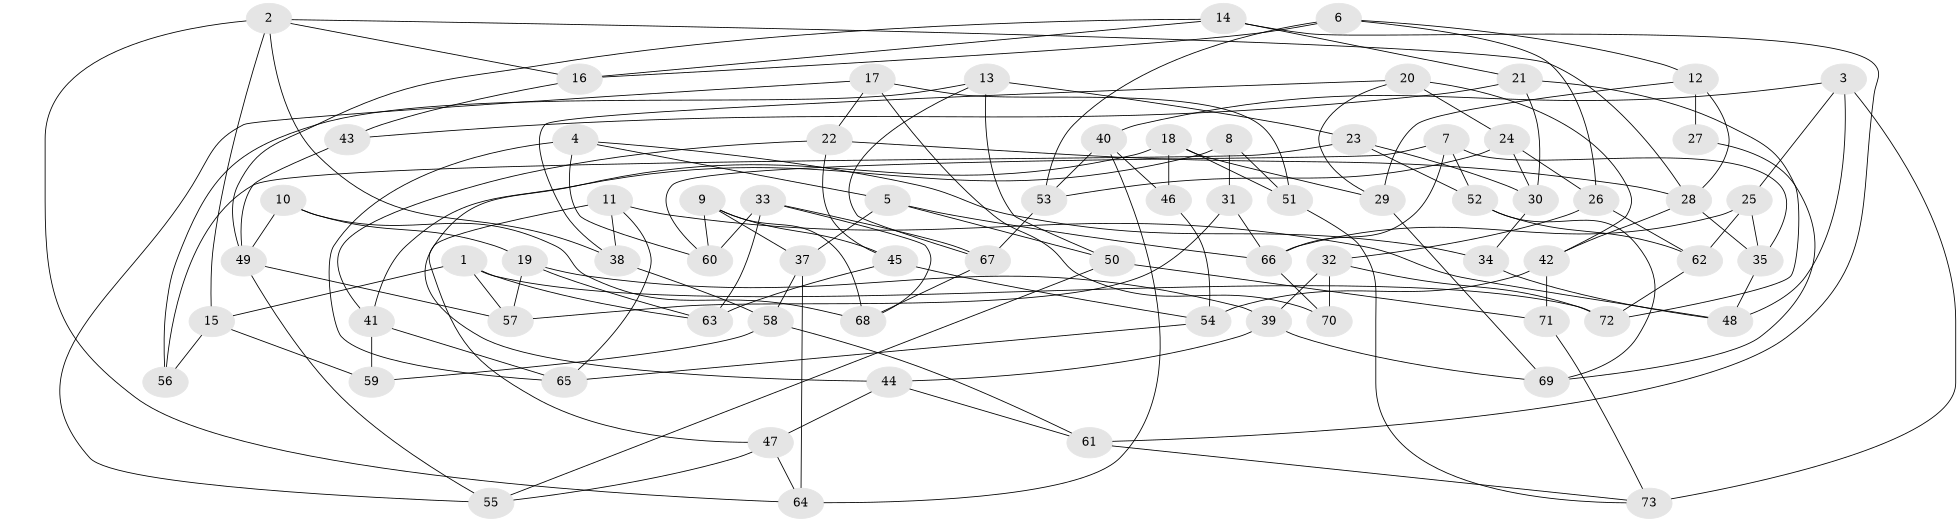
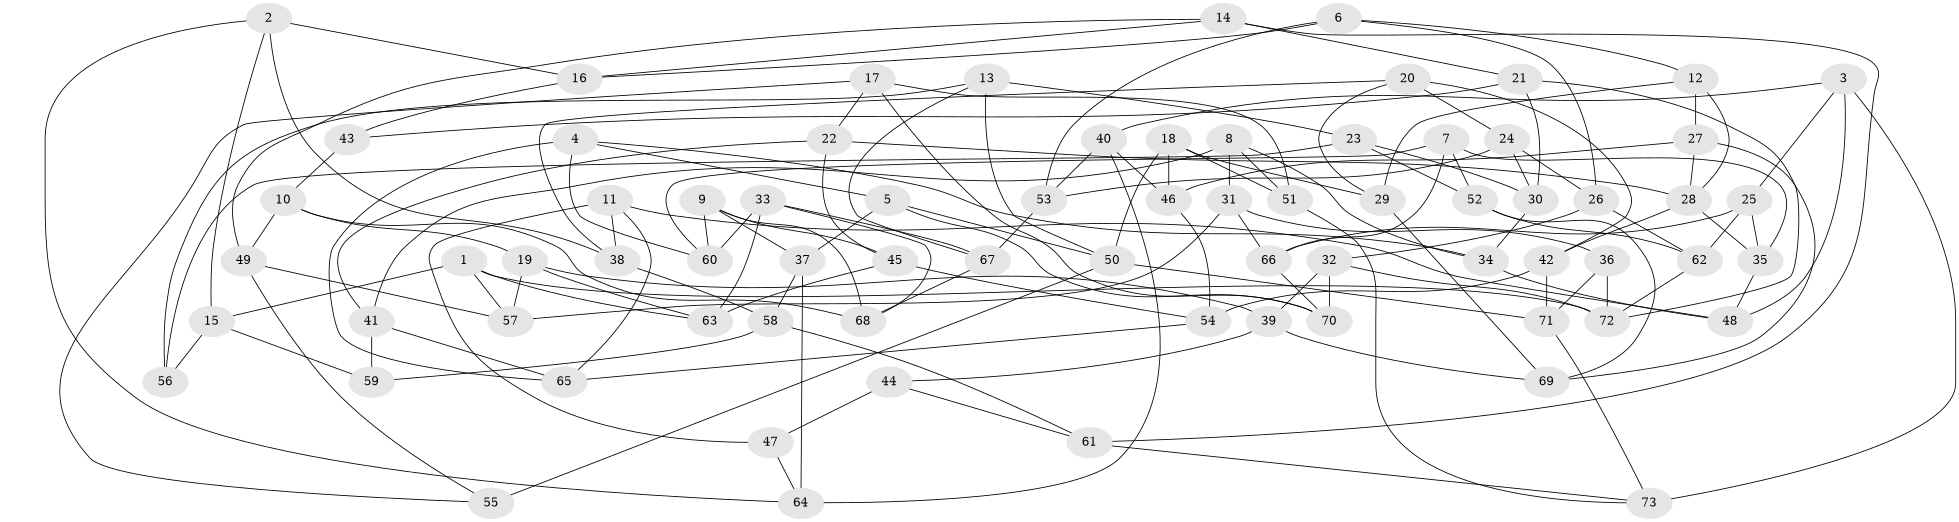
edge "2" -- "28": now "27" -- "28"
edge "27" -- "46": added
edge "43" -- "49": now "43" -- "10"
edge "8" -- "34": added
edge "5" -- "66": now "5" -- "70"
node "36": added
edge "18" -- "44": now "18" -- "50"
edge "47" -- "55": removed
